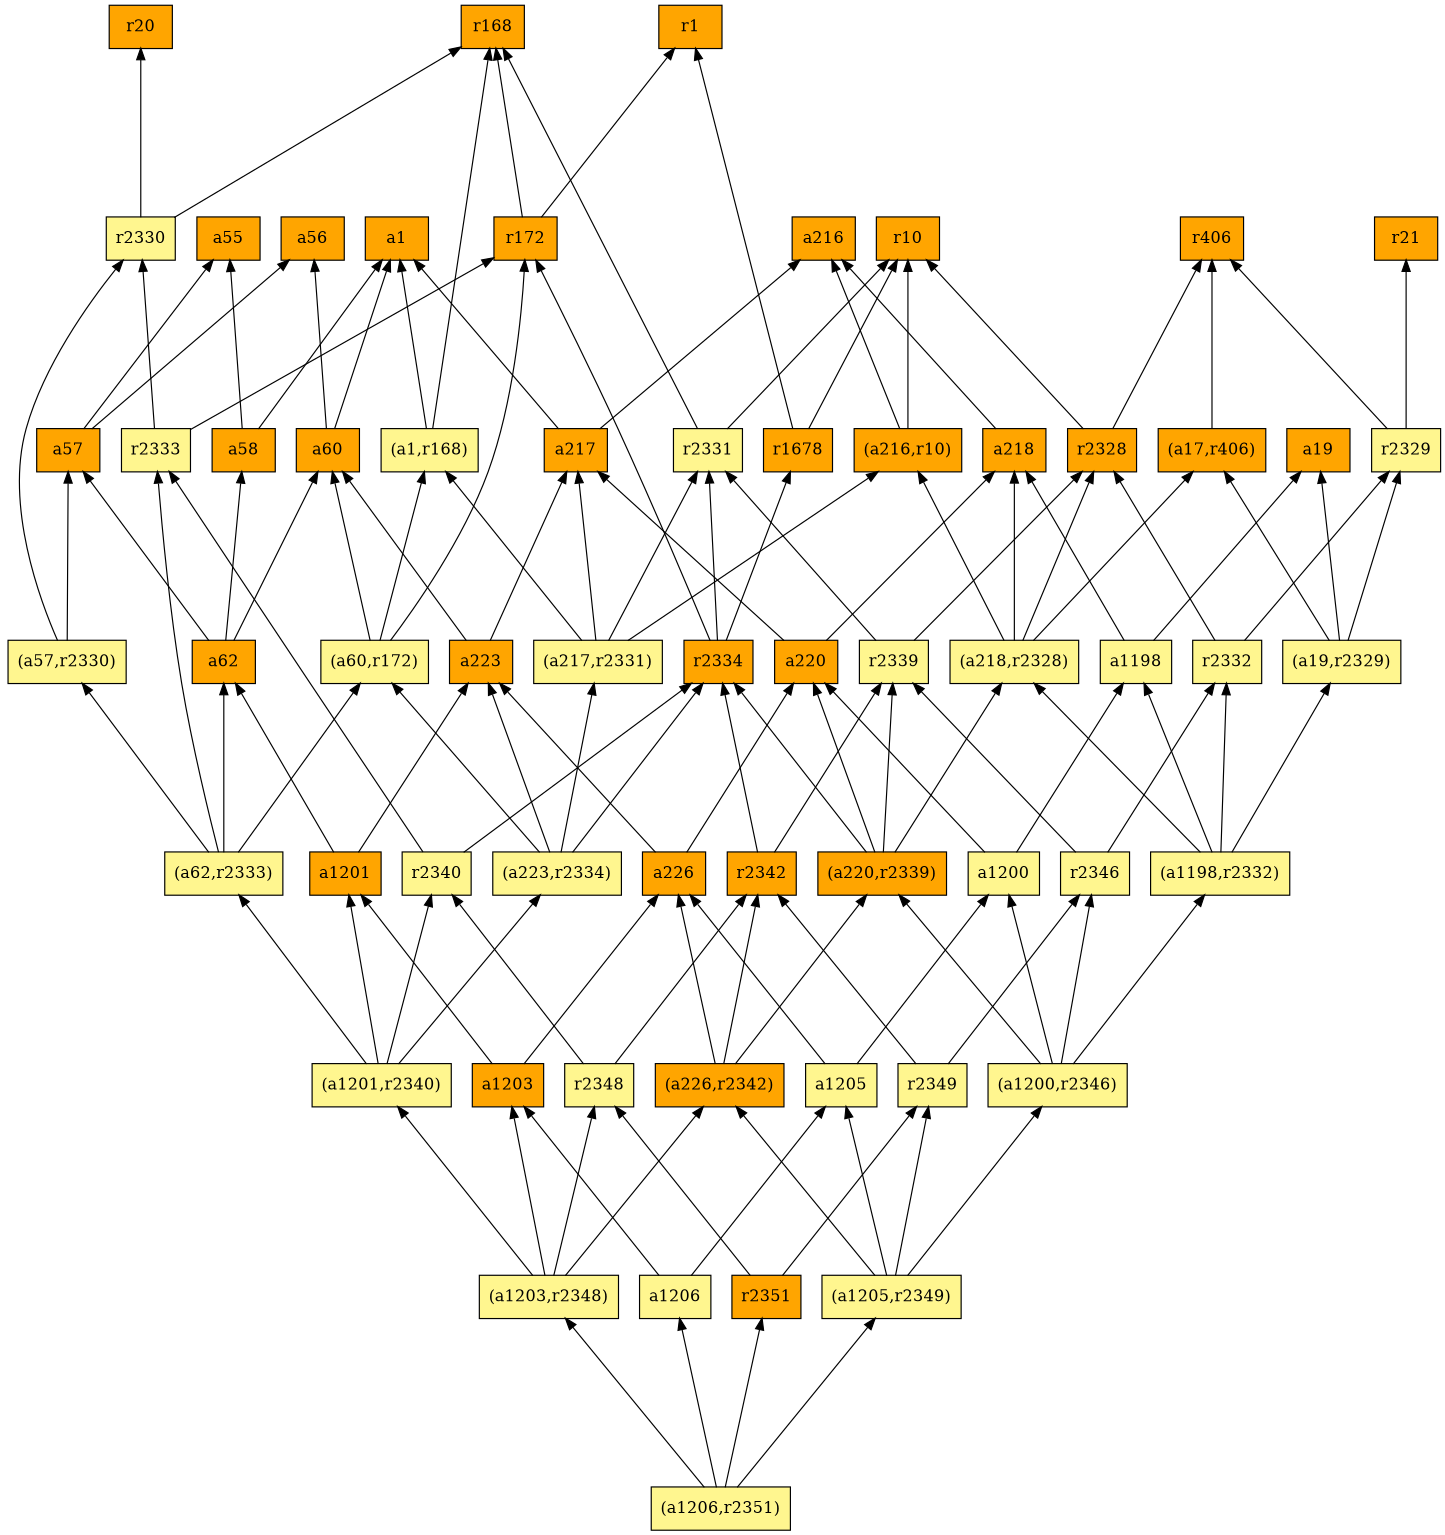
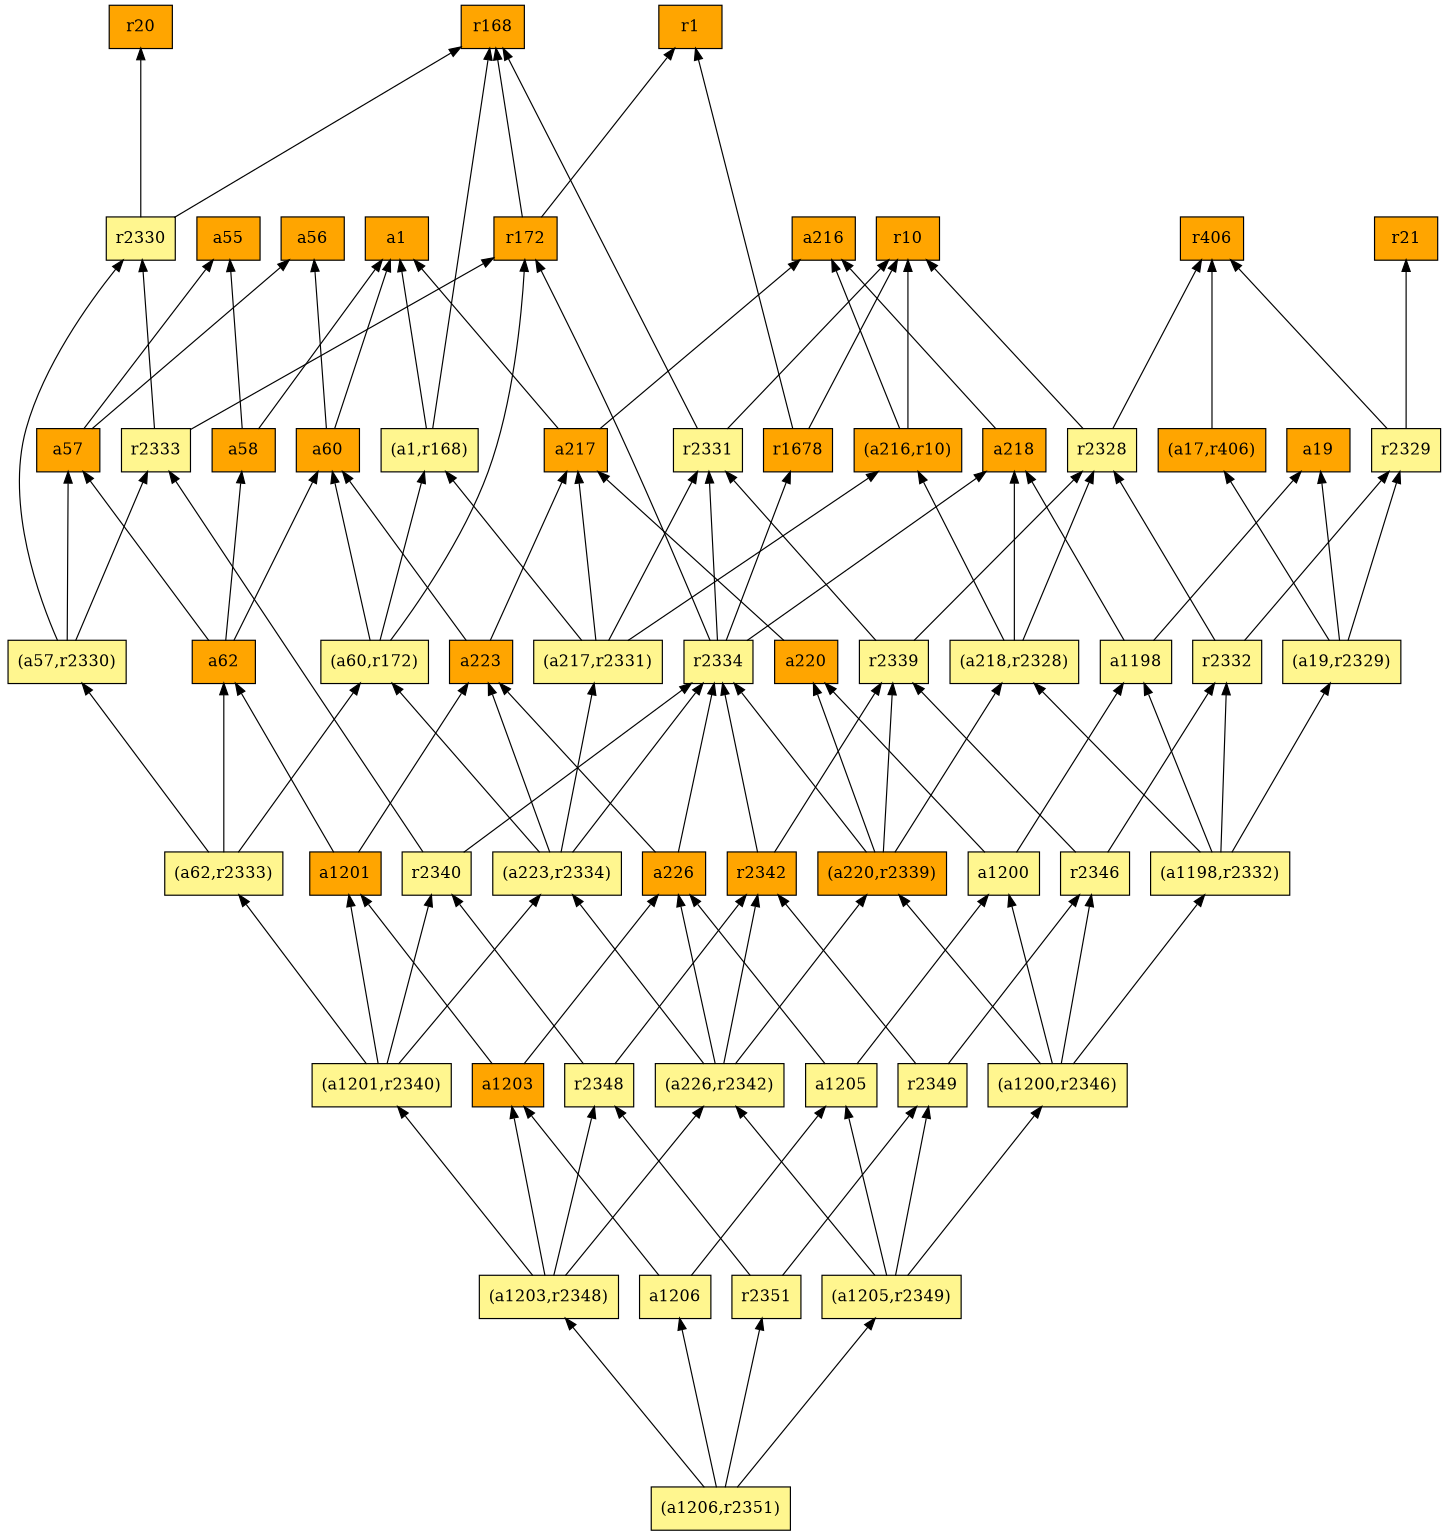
node "r2328": fillcolor orange -> khaki1
edge "a220" -> "a218": now "r2334" -> "a218"
edge "(a218,r2328)" -> "(a17,r406)": removed
node "r2334": fillcolor orange -> khaki1
edge "(a62,r2333)" -> "r2333": now "(a57,r2330)" -> "r2333"
edge "a226" -> "a220": now "a226" -> "r2334"
edge "(a226,r2342)" -> "(a223,r2334)": added
node "(a226,r2342)": fillcolor orange -> khaki1
node "r2351": fillcolor orange -> khaki1
